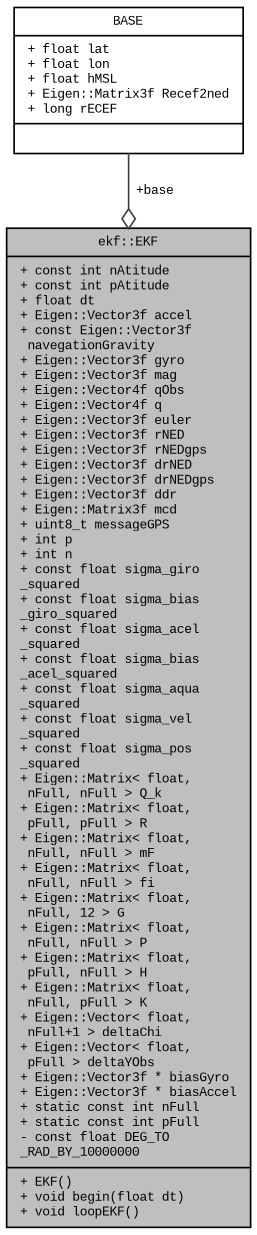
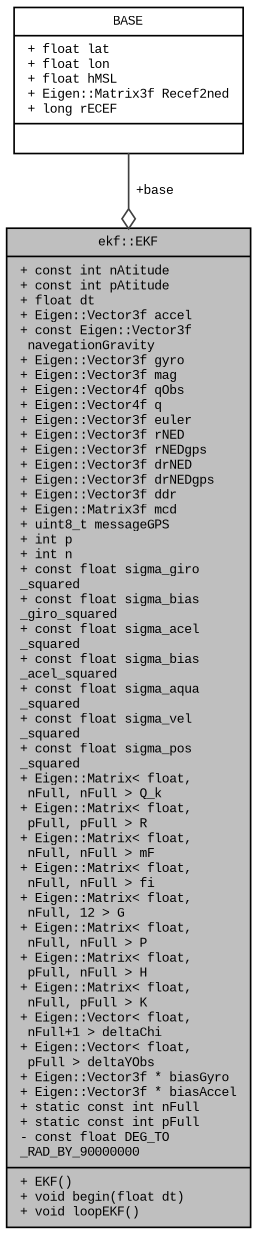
node "ekf::EKF": text "_RAD_BY_10000000" -> "_RAD_BY_90000000"
